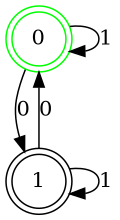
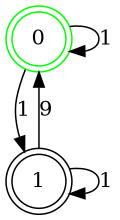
edge "0" -> "1": label "0" -> "1"
edge "1" -> "0": label "0" -> "9"
